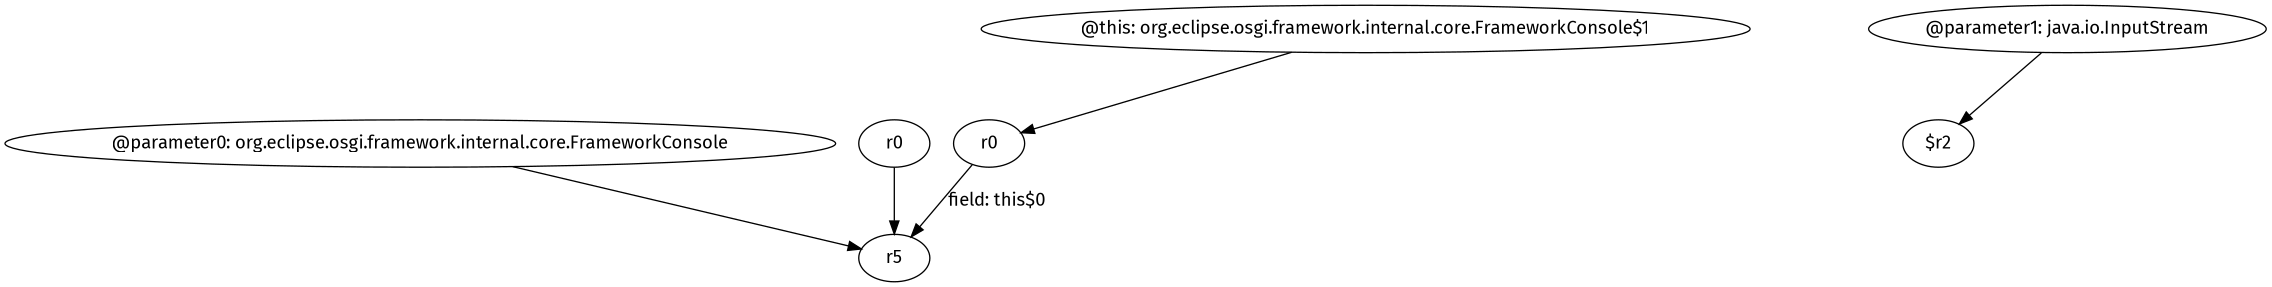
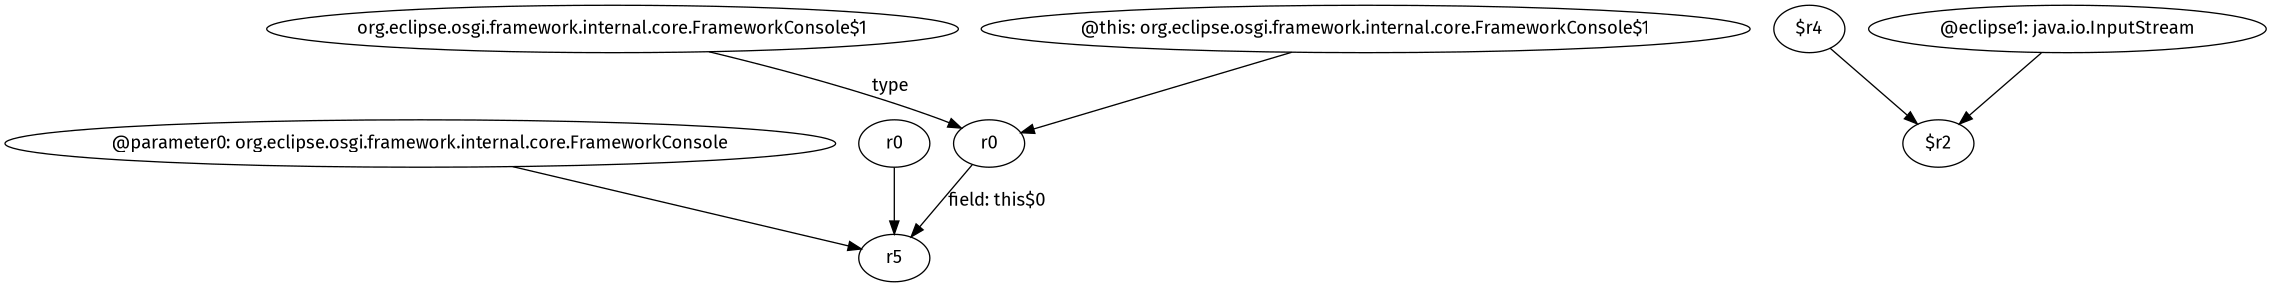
node "org.eclipse.osgi.framework.internal.core.FrameworkConsole$1": added
node "$r4": added
node "@parameter1: java.io.InputStream": label "@parameter1: java.io.InputStream" -> "@eclipse1: java.io.InputStream"
